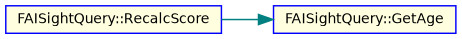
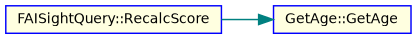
node "FAISightQuery::GetAge": label "FAISightQuery::GetAge" -> "GetAge::GetAge"
